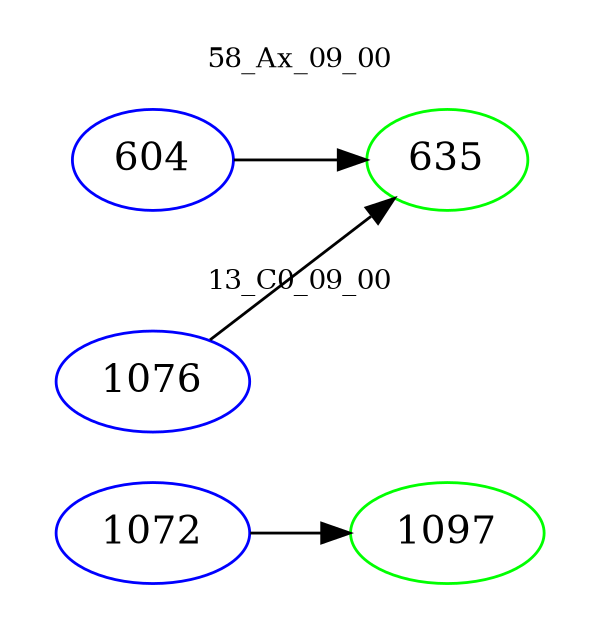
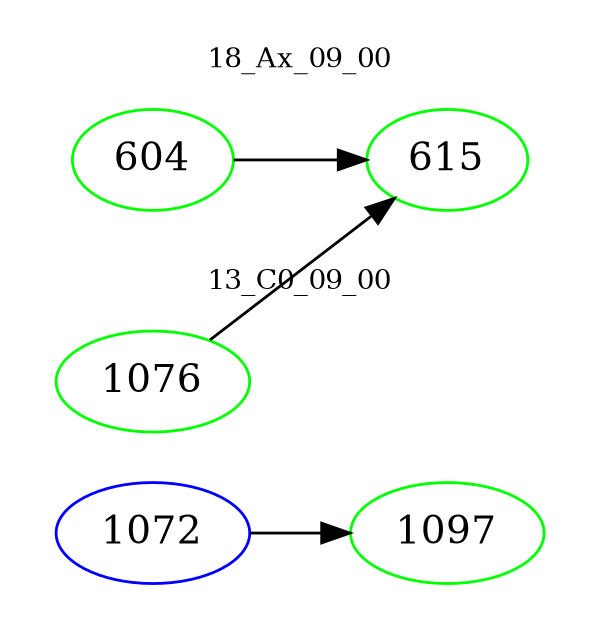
cluster "58_Ax_09_00": label "58_Ax_09_00" -> "18_Ax_09_00"
node "604": color blue -> green
node "635": label "635" -> "615"
node "1076": color blue -> green
